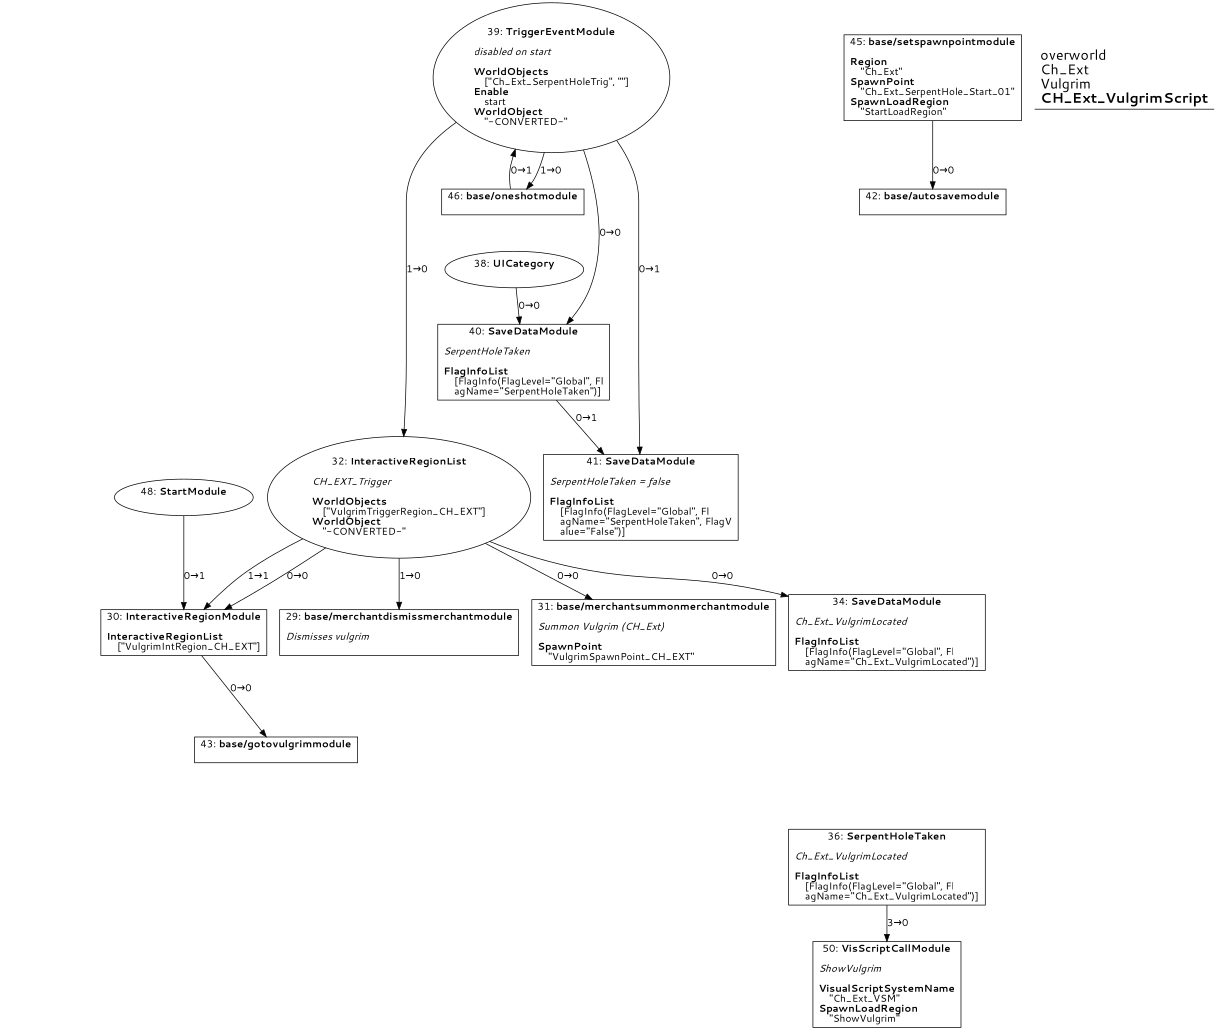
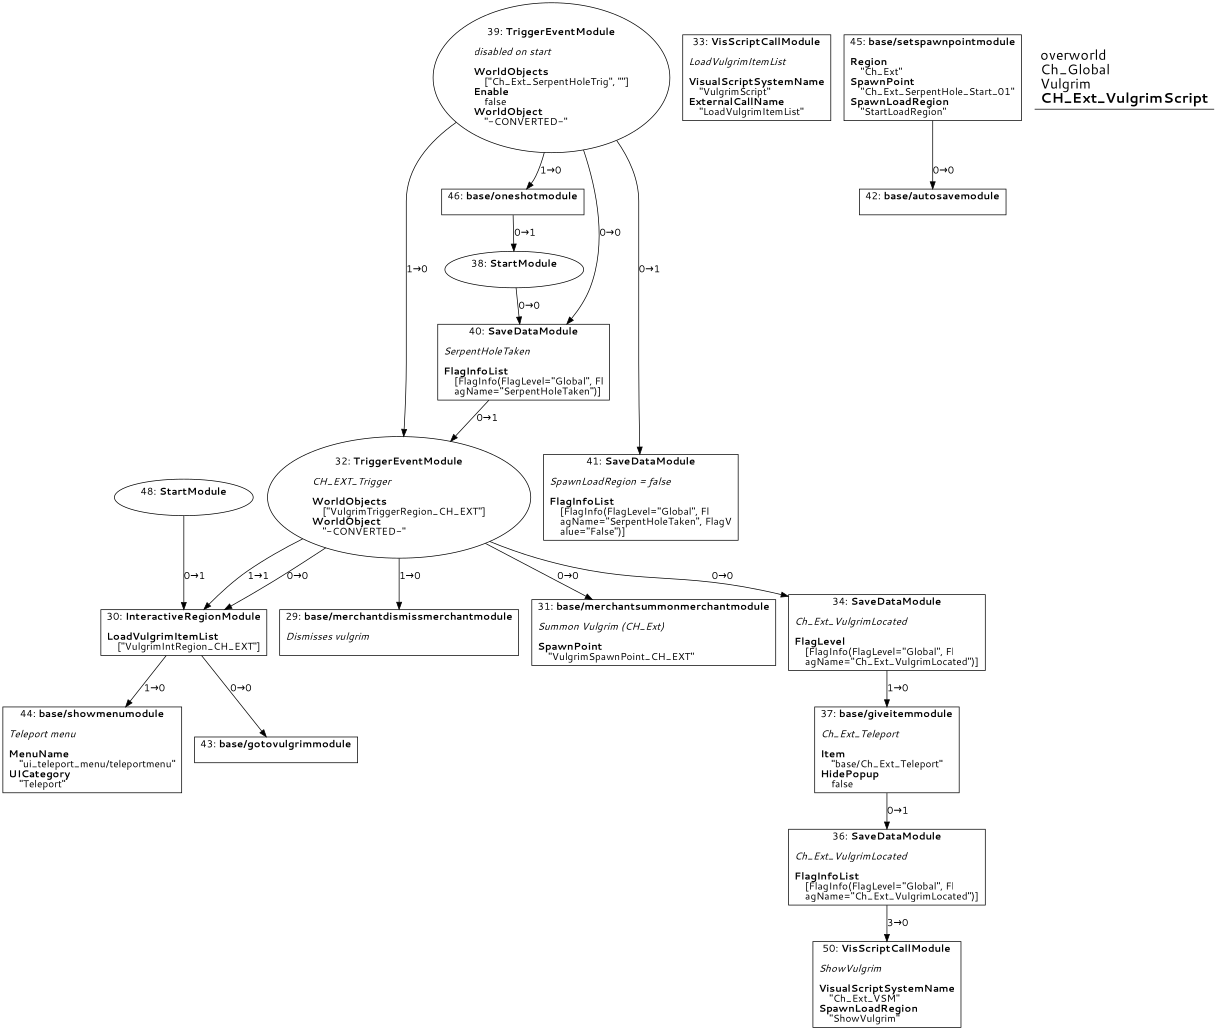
node "overworld": text "Ch_Ext" -> "Ch_Global"
node "33:": added
node "39:": text "start" -> "false"
edge "46:" -> "39:": now "46:" -> "38:"
node "38:": text "UICategory" -> "StartModule"
edge "40:" -> "41:": now "40:" -> "32:"
node "32:": text "InteractiveRegionList" -> "TriggerEventModule"
node "41:": text "SerpentHoleTaken = false" -> "SpawnLoadRegion = false"
node "30:": text "InteractiveRegionList" -> "LoadVulgrimItemList"
node "34:": text "FlagInfoList" -> "FlagLevel"
node "44:": added
node "37:": added
node "36:": text "SerpentHoleTaken" -> "SaveDataModule"
